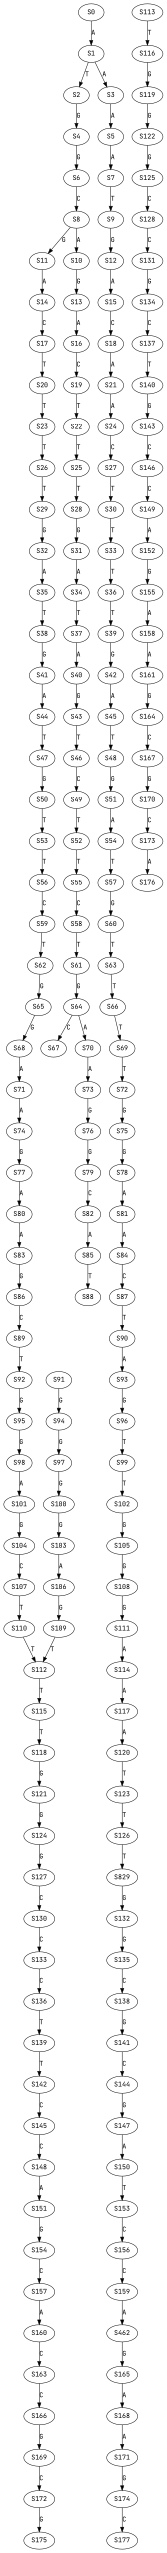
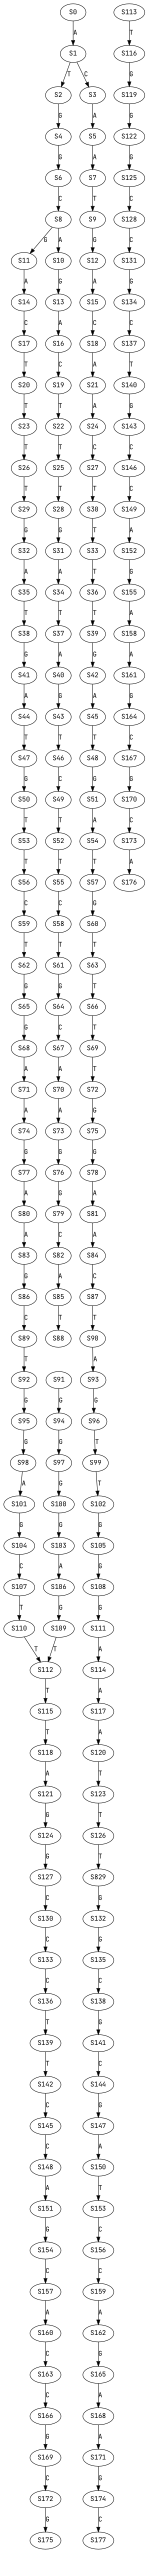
edge "S1" -> "S3": label "A" -> "C"
edge "S64" -> "S70": now "S67" -> "S70"
edge "S118" -> "S121": label "G" -> "A"
node "S462": label "S462" -> "S162"
